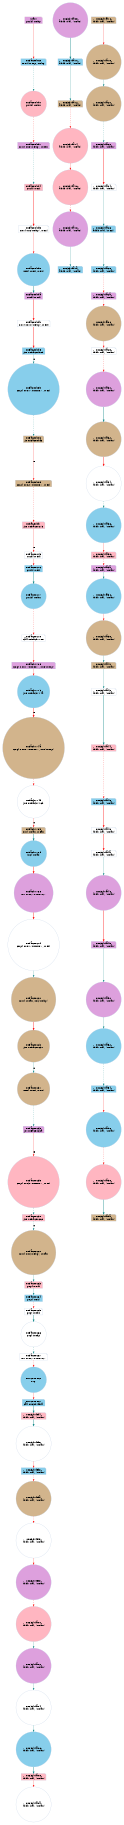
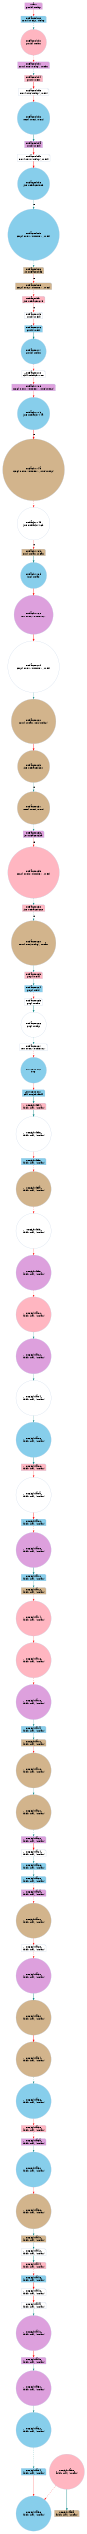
node "0x63d7fa26 addb %al, (%esi)": label "0x63d7fa26 addb %al, (%esi)" -> "0x63d7fa26 addb %al, (%eax)"
node "0x5ace0bde jne 0x5ace0be9": shape note -> circle
node "0x63d7fa34 addb %al, (%eax)": fillcolor white -> tan
edge "0x63d7fa56 addb %al, (%eax)" -> "0x63d7fa58 addb %al, (%eax)": reversed
node "0x63d7fa0c addb %al, (%eax)": added
edge "0x63d7fa1a addb %al, (%eax)" -> "0x63d7fa1c addb %al, (%eax)": added
